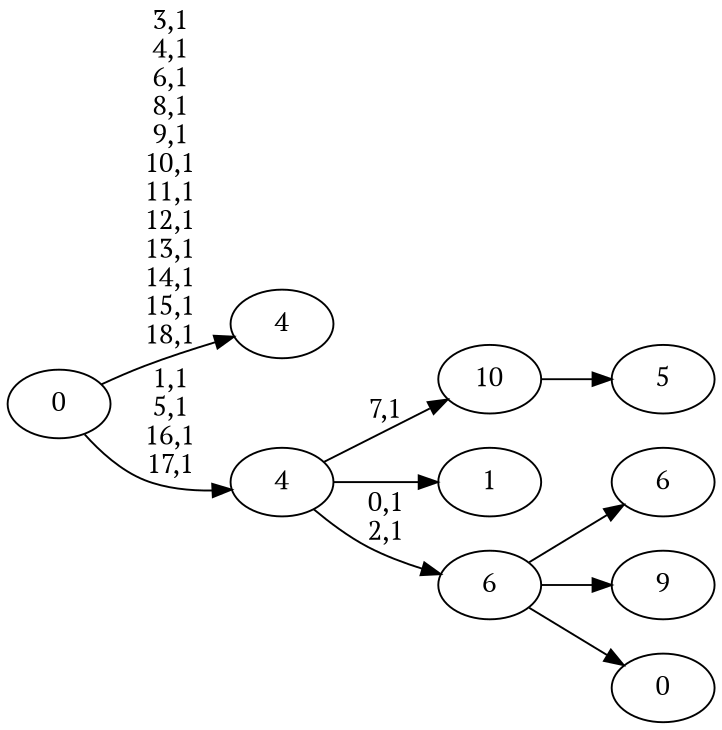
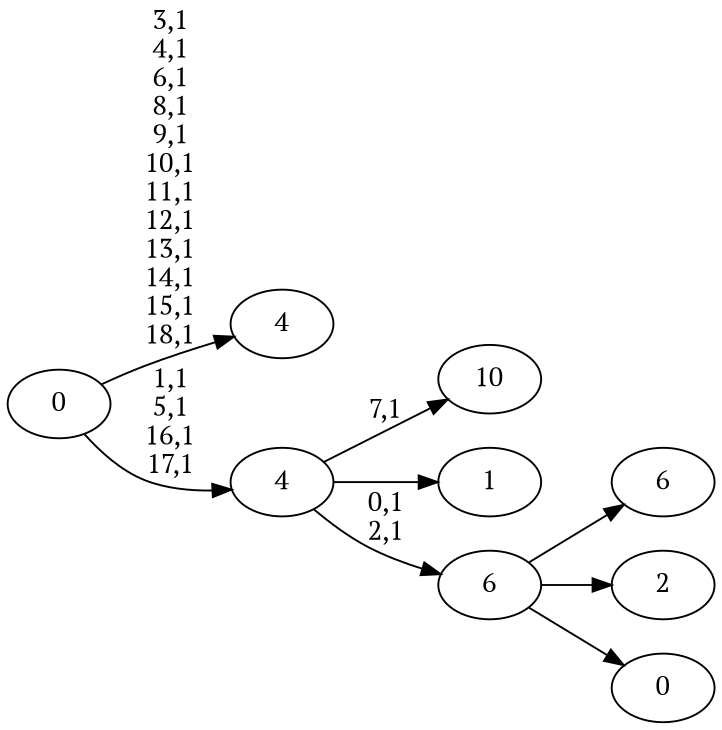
node "5": removed
node "9": label "9" -> "2"
